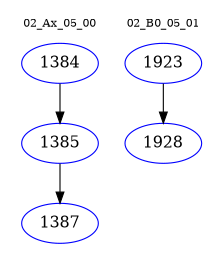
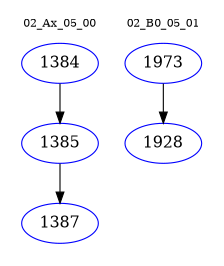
node "1923": label "1923" -> "1973"
